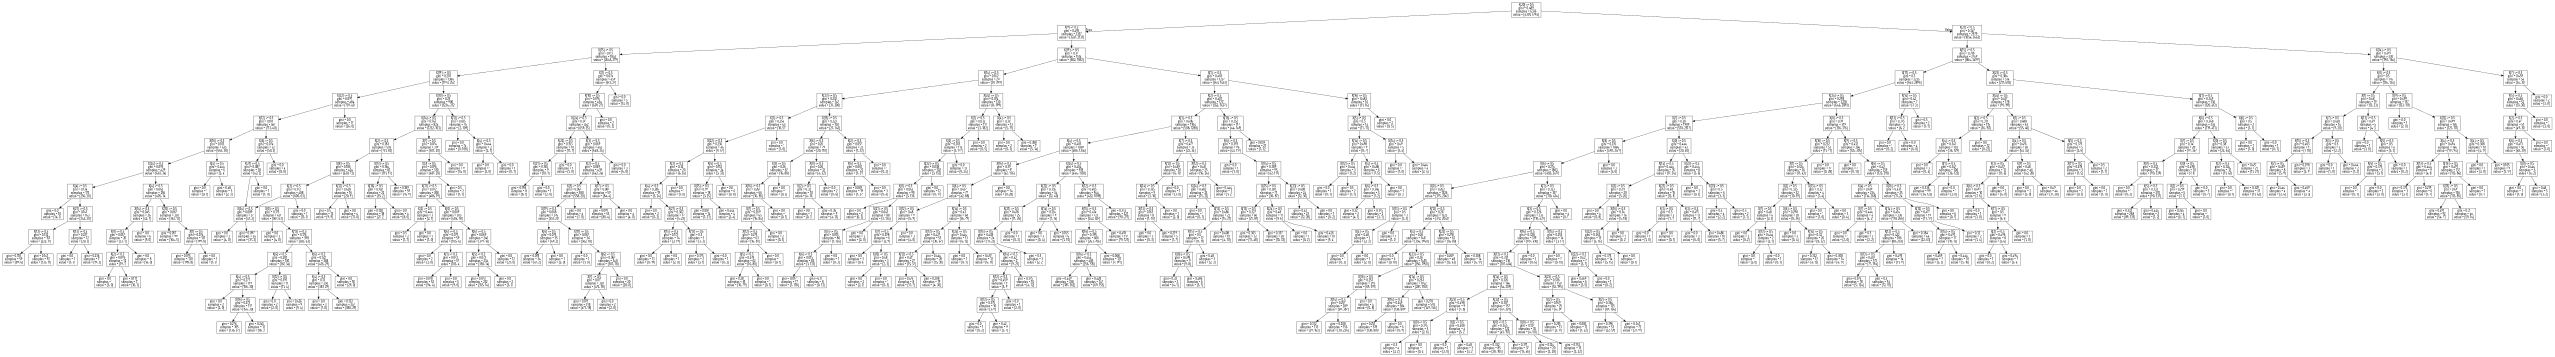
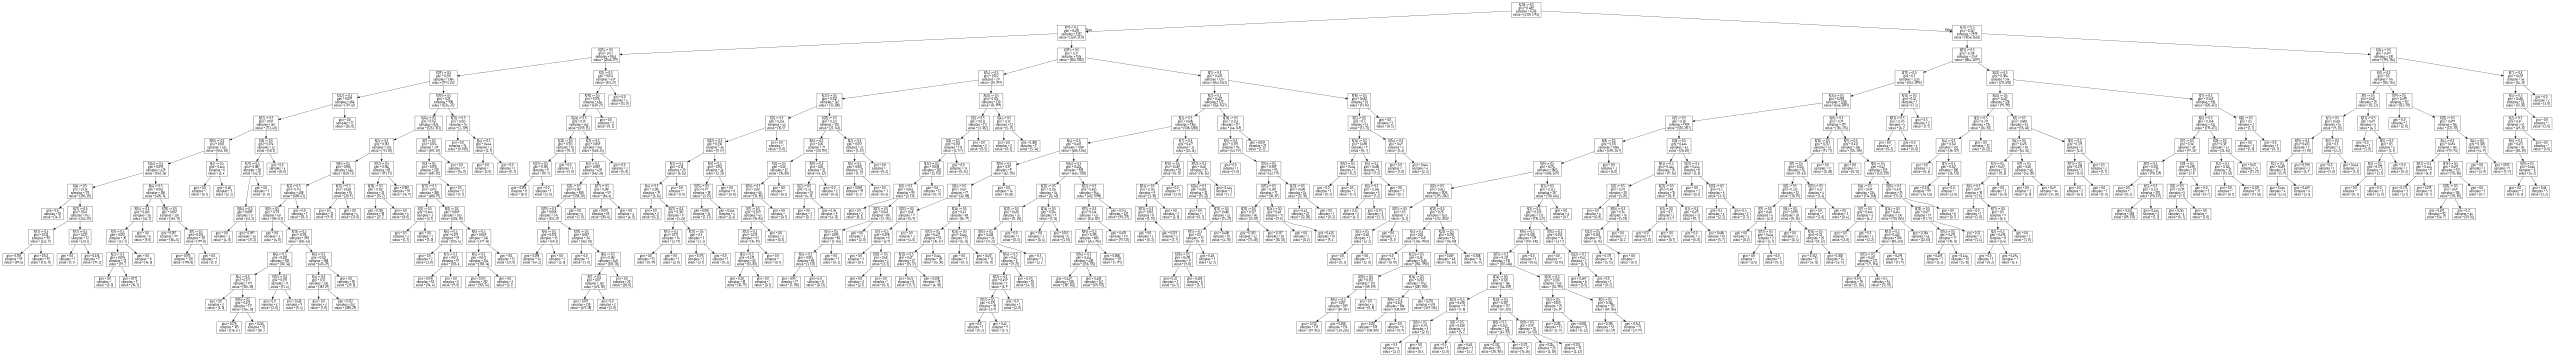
node "X[24] <= 0.5 gini = 0.437 samples = 178 value = [91, 191]": label "X[24] <= 0.5 gini = 0.437 samples = 178 value = [91, 191]" -> "X[24] <= 0.5 gini = 0.437 samples = 378 value = [91, 191]"
edge "X[3] <= 0.5 gini = 0.172 samples = 408 value = [600, 63]" -> "X[24] <= 0.5 gini = 0.089 samples = 27 value = [41, 2]": now "X[3] <= 0.5 gini = 0.172 samples = 408 value = [600, 63]" -> "X[0] <= 0.5 gini = 0.175 samples = 401 value = [587, 63]"
edge "X[13] <= 0.5 gini = 0.165 samples = 8 value = [1, 10]" -> "gini = 0.219 samples = 5 value = [1, 7]": reversed
